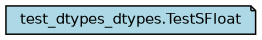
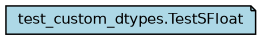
node "test_dtypes_dtypes.TestSFloat": label "test_dtypes_dtypes.TestSFloat" -> "test_custom_dtypes.TestSFloat"
